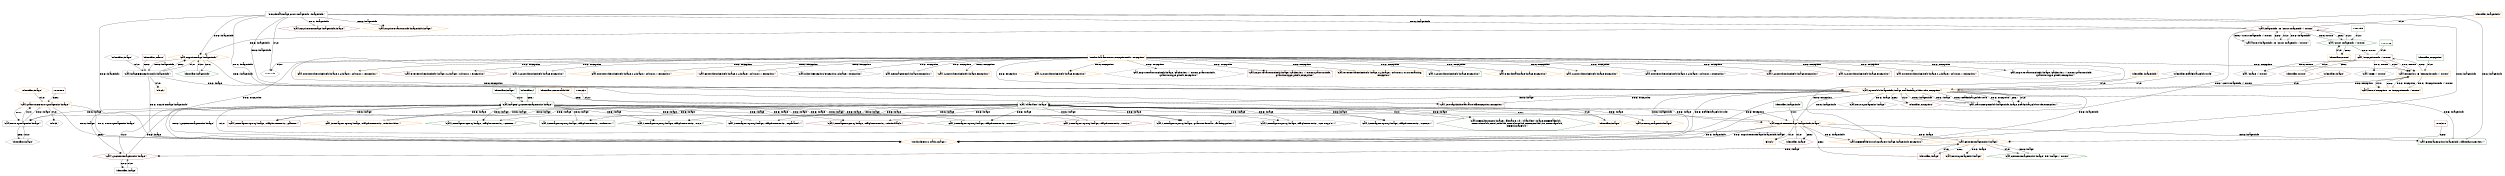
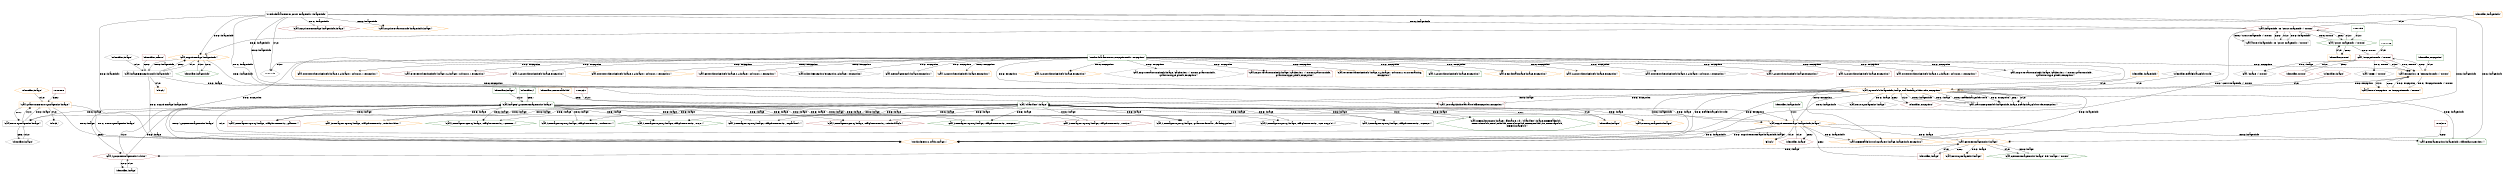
node "(DecodeLabImage,const ImageInfo *image_info)": label "(DecodeLabImage,const ImageInfo *image_info)" -> "(MethodParameterIn,const ImageInfo *image_info)"
node "(MethodParameterIn,ExceptionInfo *exception)": color darkorange -> darkgreen
edge "(Call,(ExceptionInfo *) NULL)" -> "(Call,(Image *) NULL)": label "DDG: NULL" -> "DDG: image"
node "(Call,SyncNextImageInList(image))": label "(Call,SyncNextImageInList(image))" -> "(Call,SyncNextImageInList(white))"
